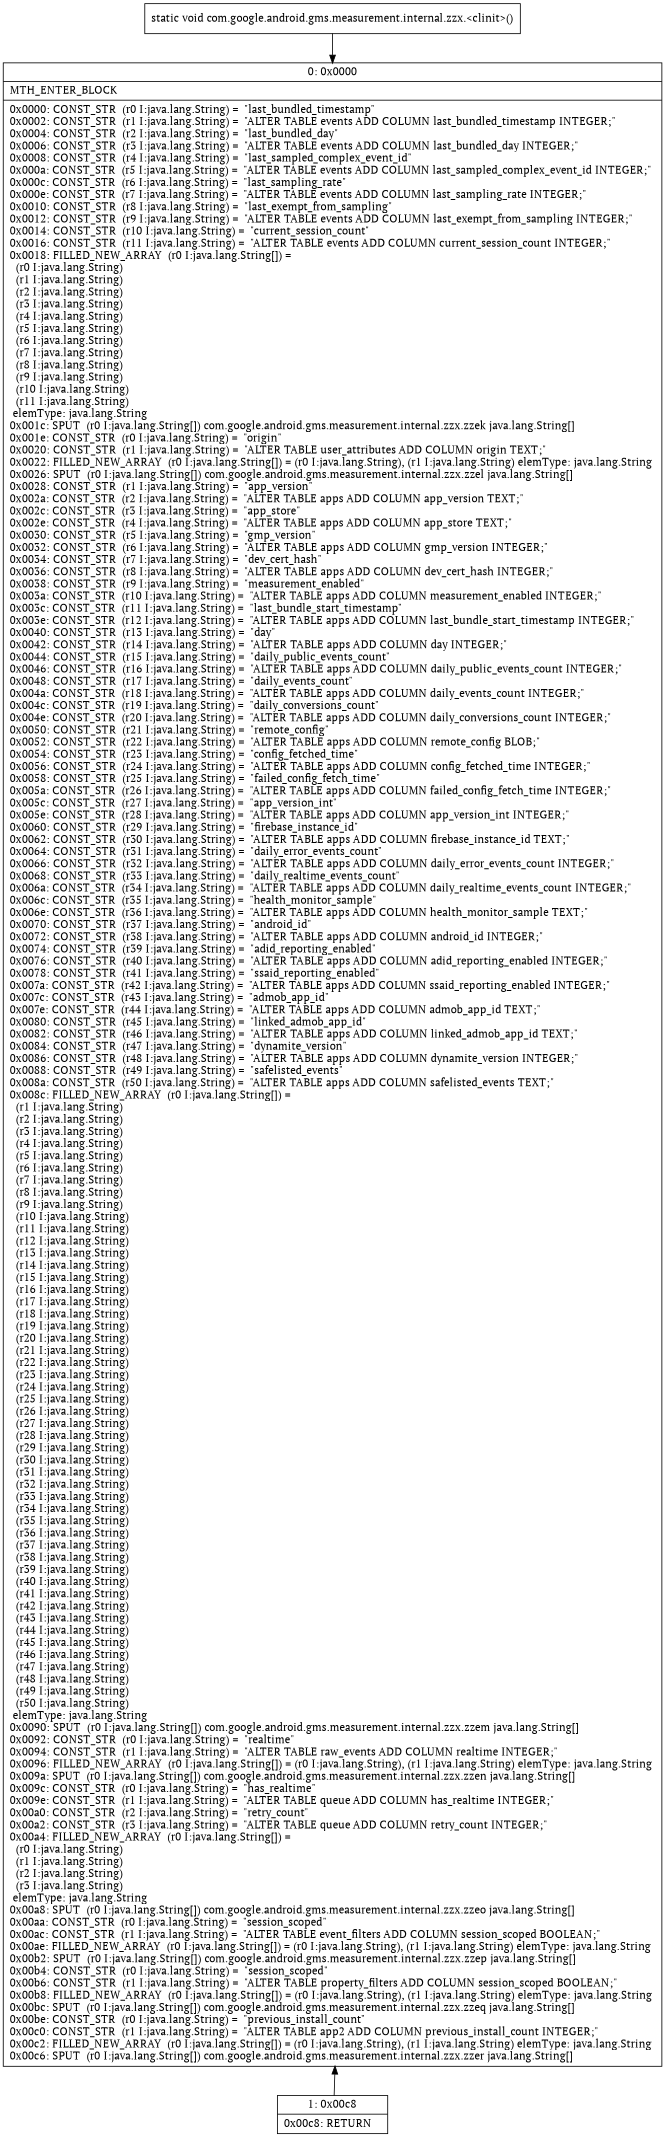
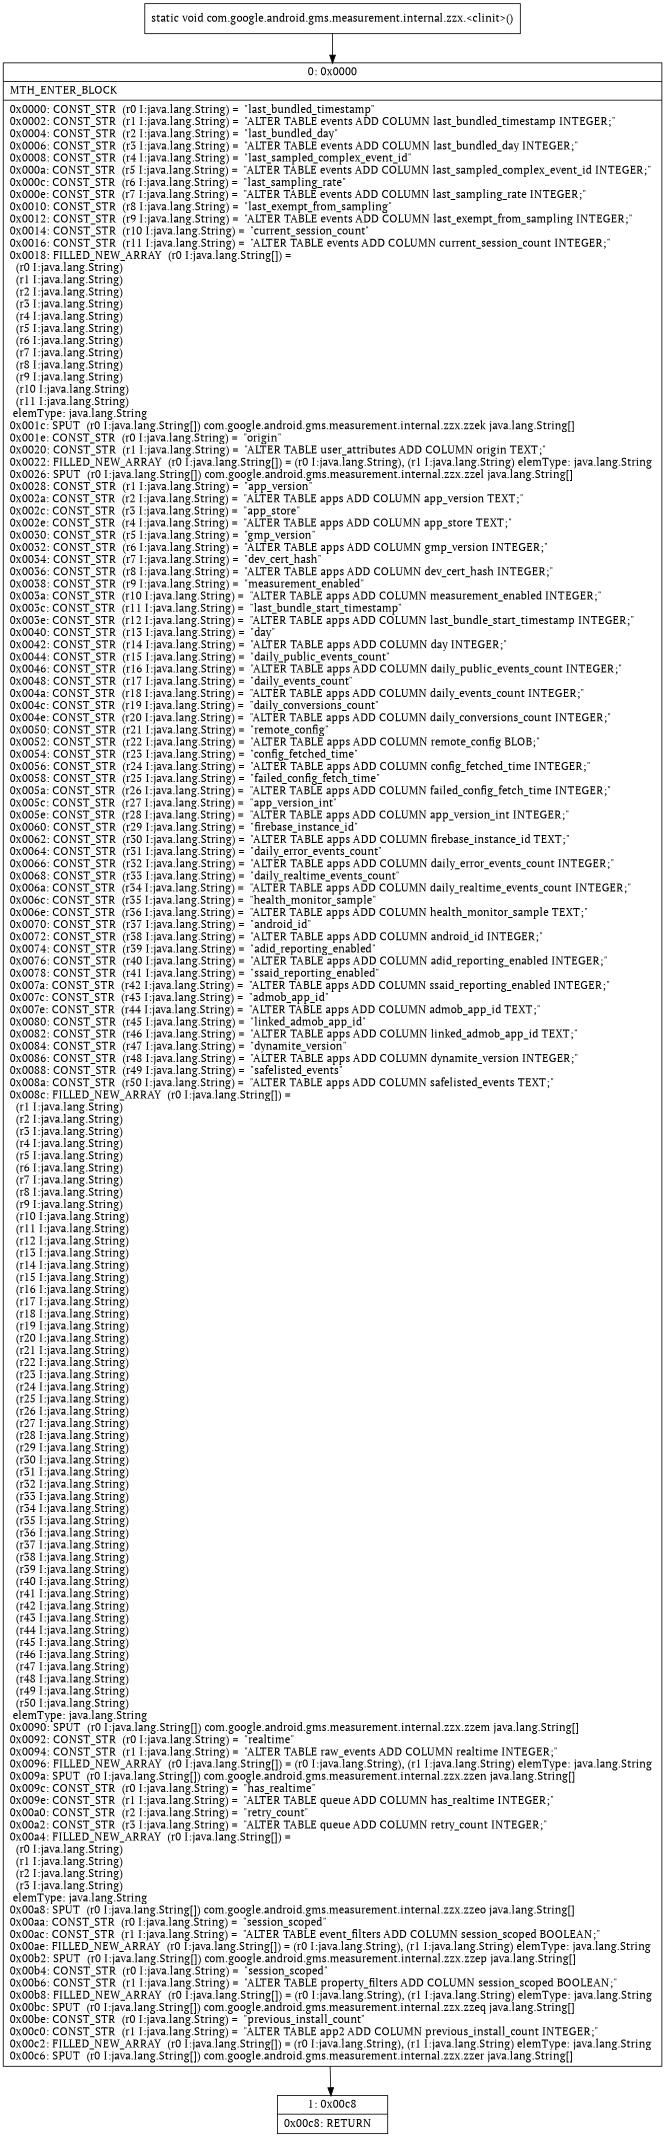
edge "1: 0x00c8" -> "0: 0x0000": reversed
